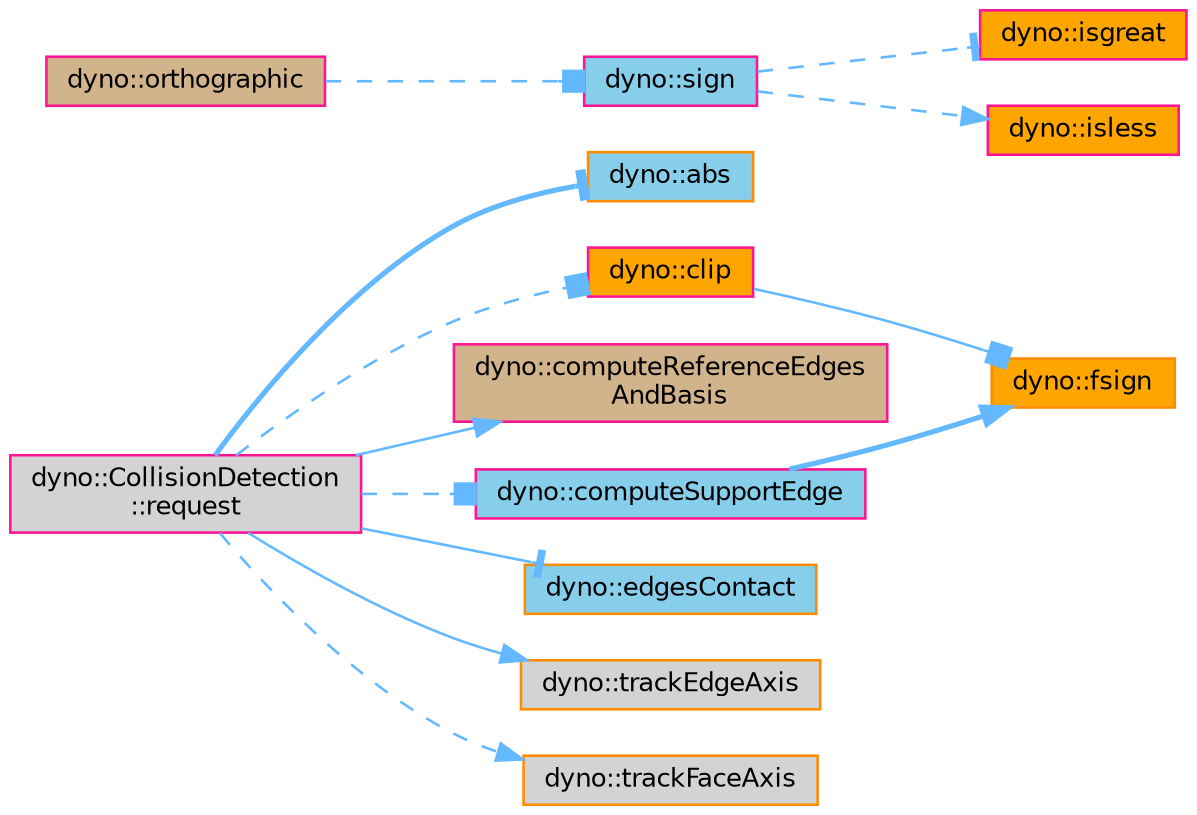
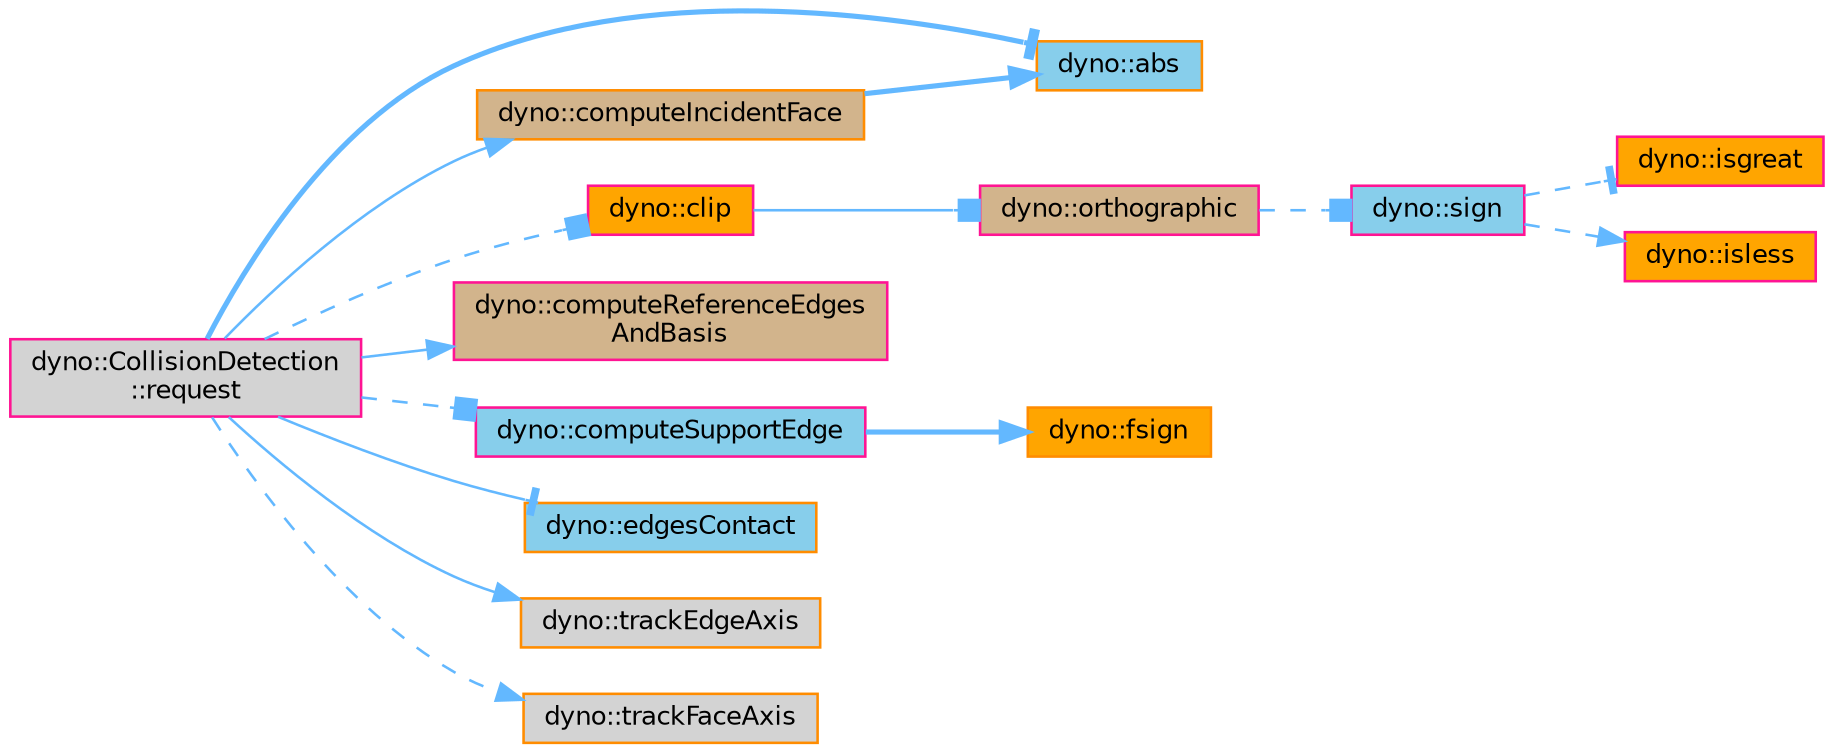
node "dyno::computeIncidentFace": added
edge "dyno::clip" -> "dyno::fsign": now "dyno::clip" -> "dyno::orthographic"
